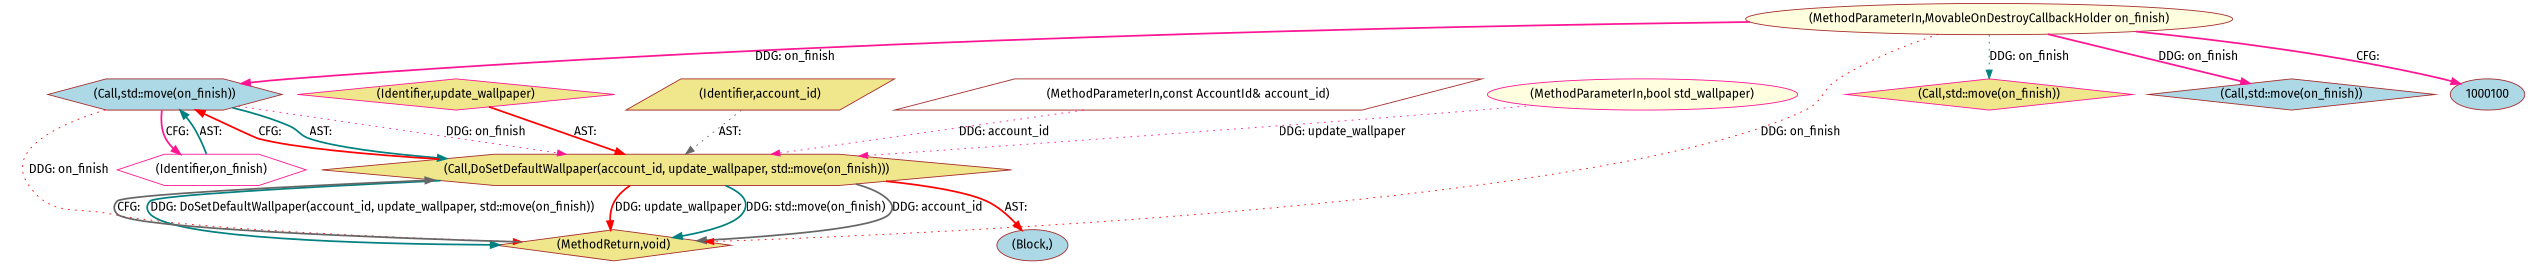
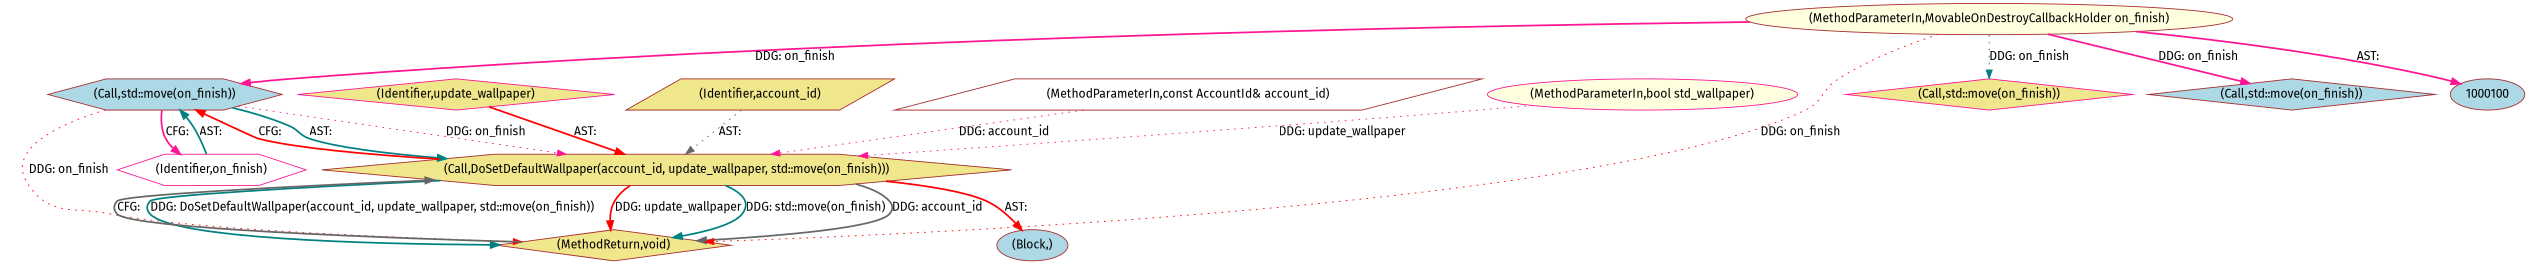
edge "(MethodParameterIn,MovableOnDestroyCallbackHolder on_finish)" -> "1000100": label "CFG: " -> "AST: "
